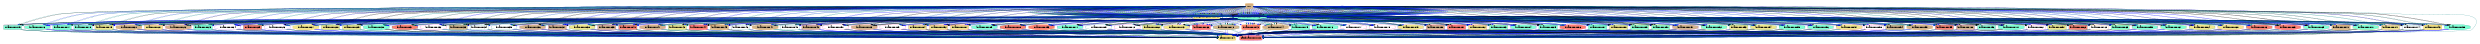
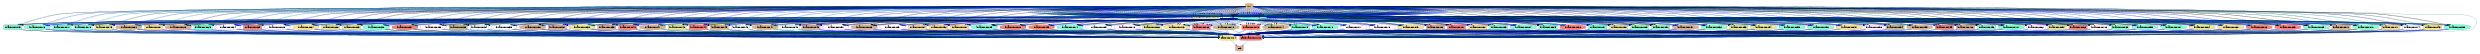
node "end": added
